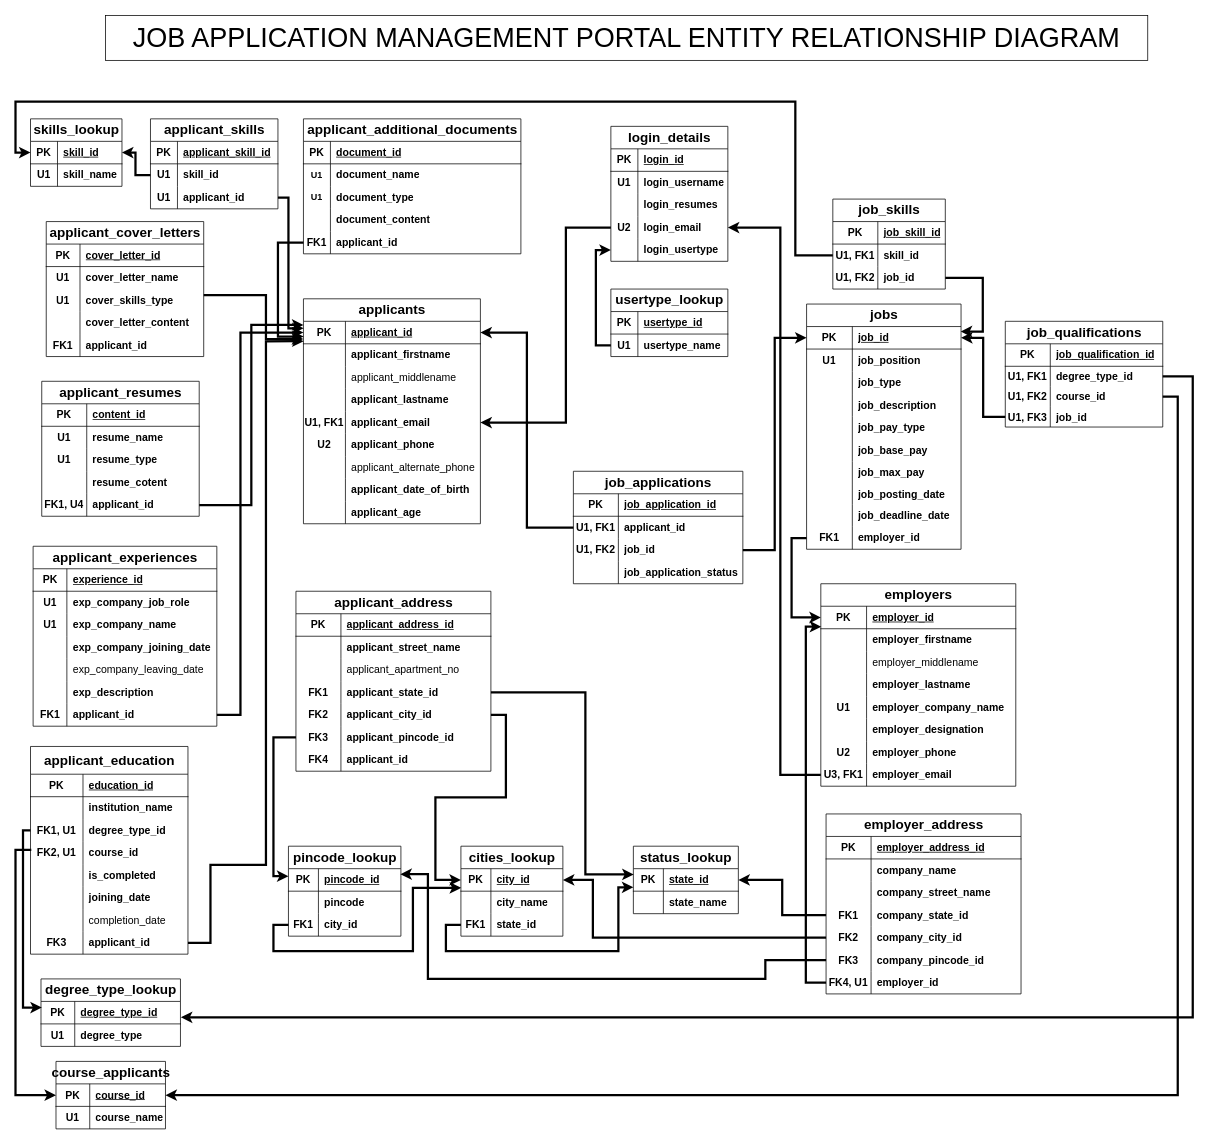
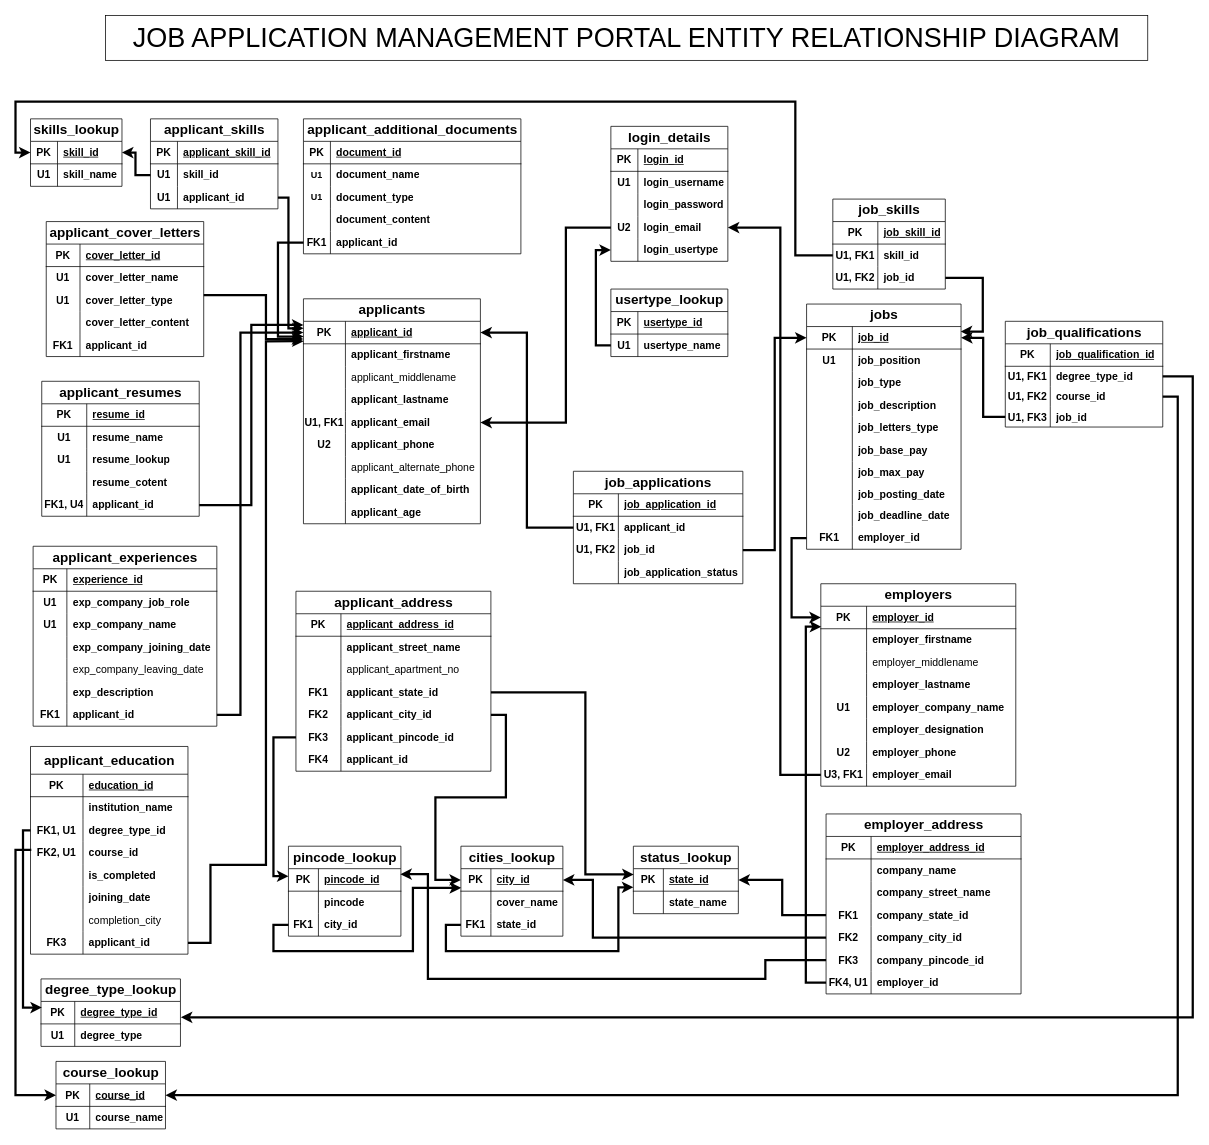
node "login_resumes": label "login_resumes" -> "login_password"
node "cover_skills_type": label "cover_skills_type" -> "cover_letter_type"
node "content_id": label "content_id" -> "resume_id"
node "job_pay_type": label "job_pay_type" -> "job_letters_type"
node "resume_type": label "resume_type" -> "resume_lookup"
node "city_name": label "city_name" -> "cover_name"
node "completion_date": label "completion_date" -> "completion_city"
node "course_applicants": label "course_applicants" -> "course_lookup"
